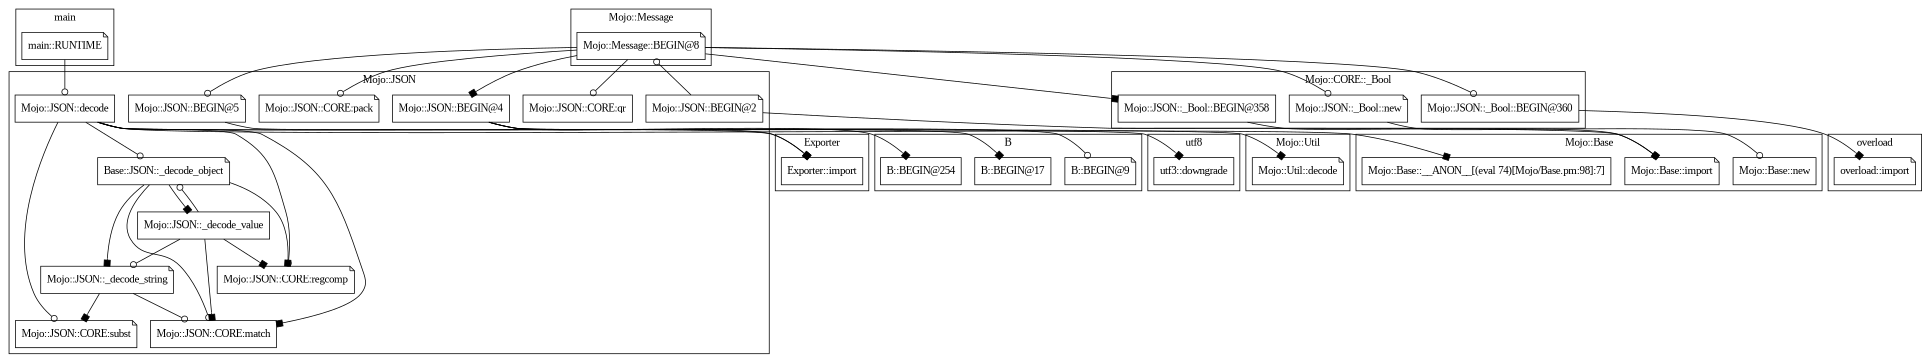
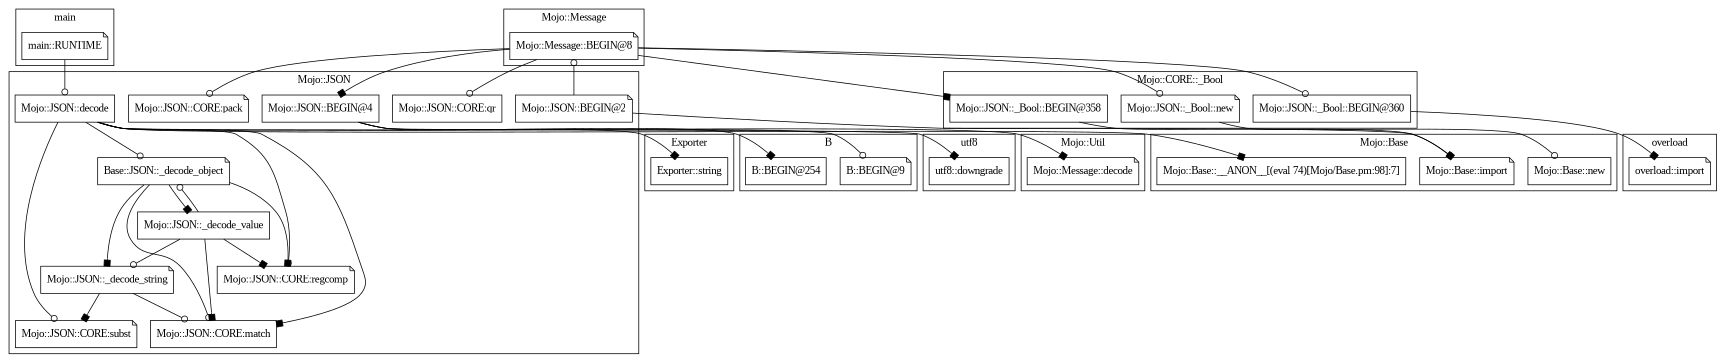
node "Mojo::JSON::BEGIN@5": removed
node "Exporter::import": label "Exporter::import" -> "Exporter::string"
node "B::BEGIN@17": removed
node "utf3::downgrade": label "utf3::downgrade" -> "utf8::downgrade"
node "Mojo::Util::decode": label "Mojo::Util::decode" -> "Mojo::Message::decode"
